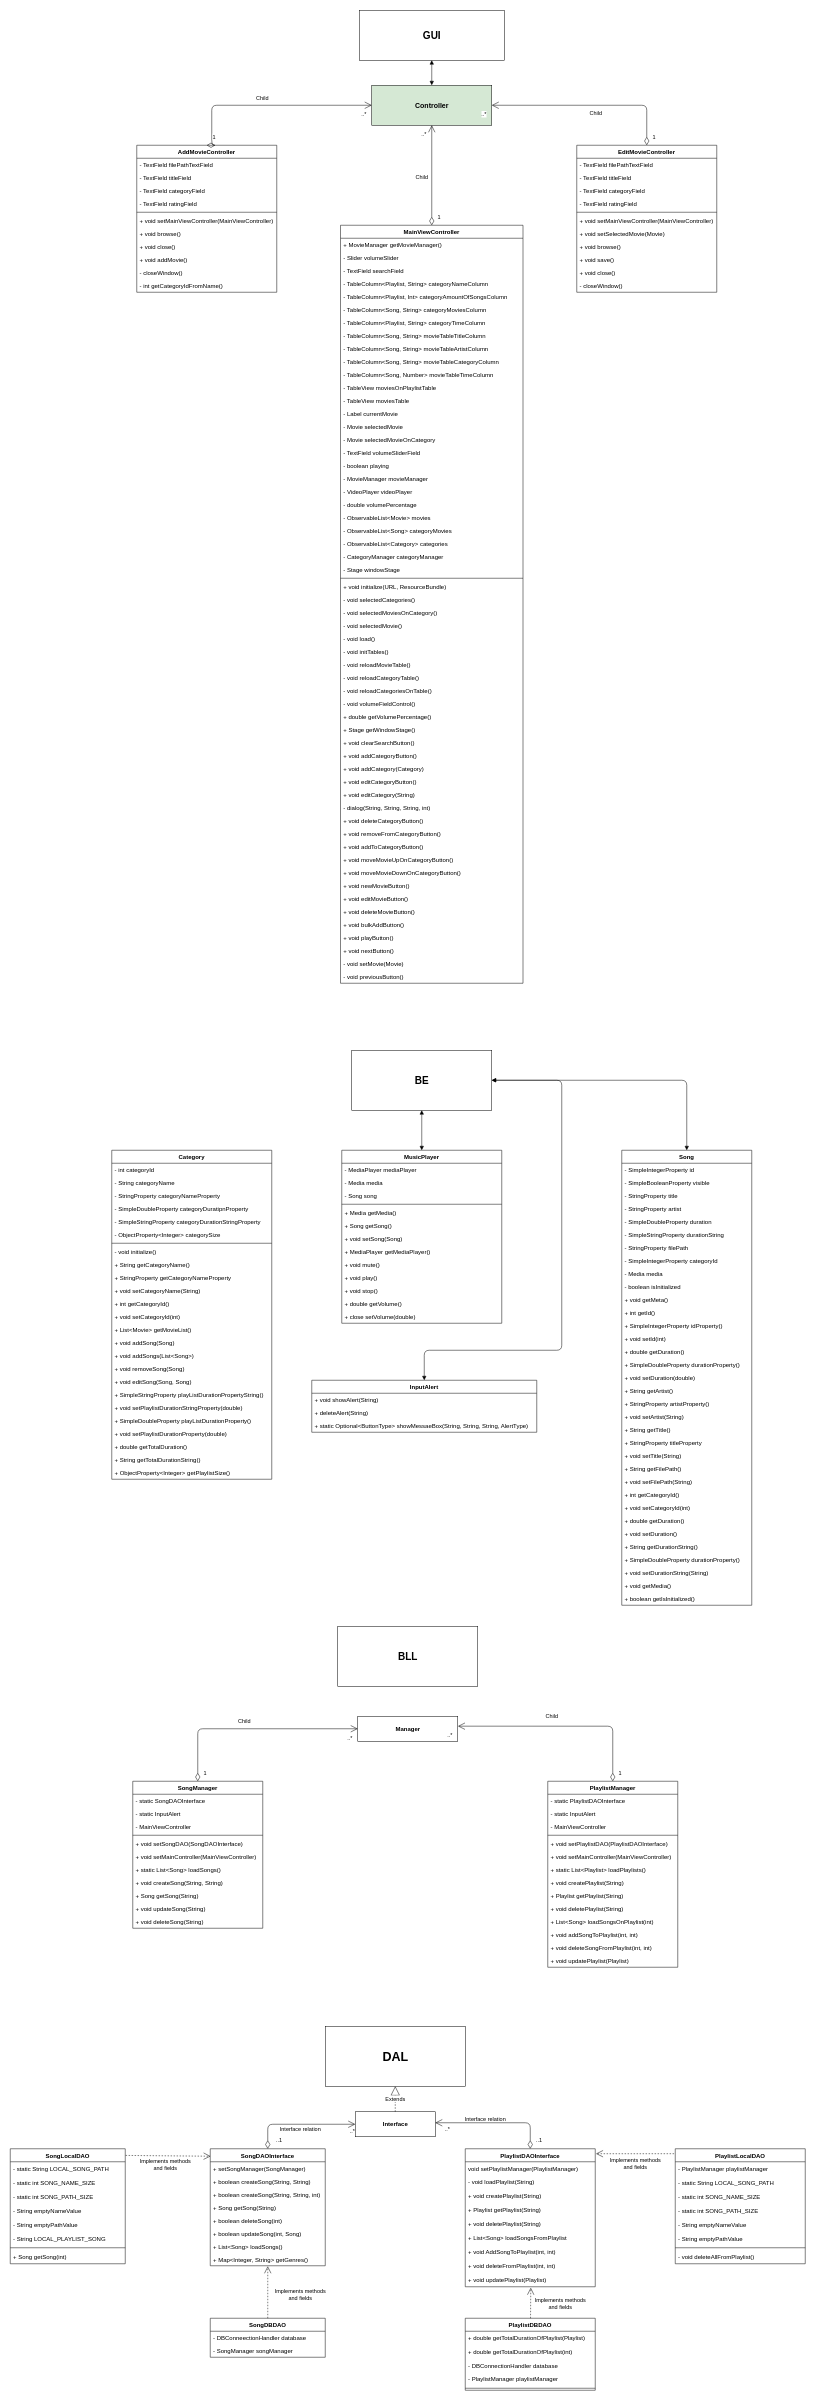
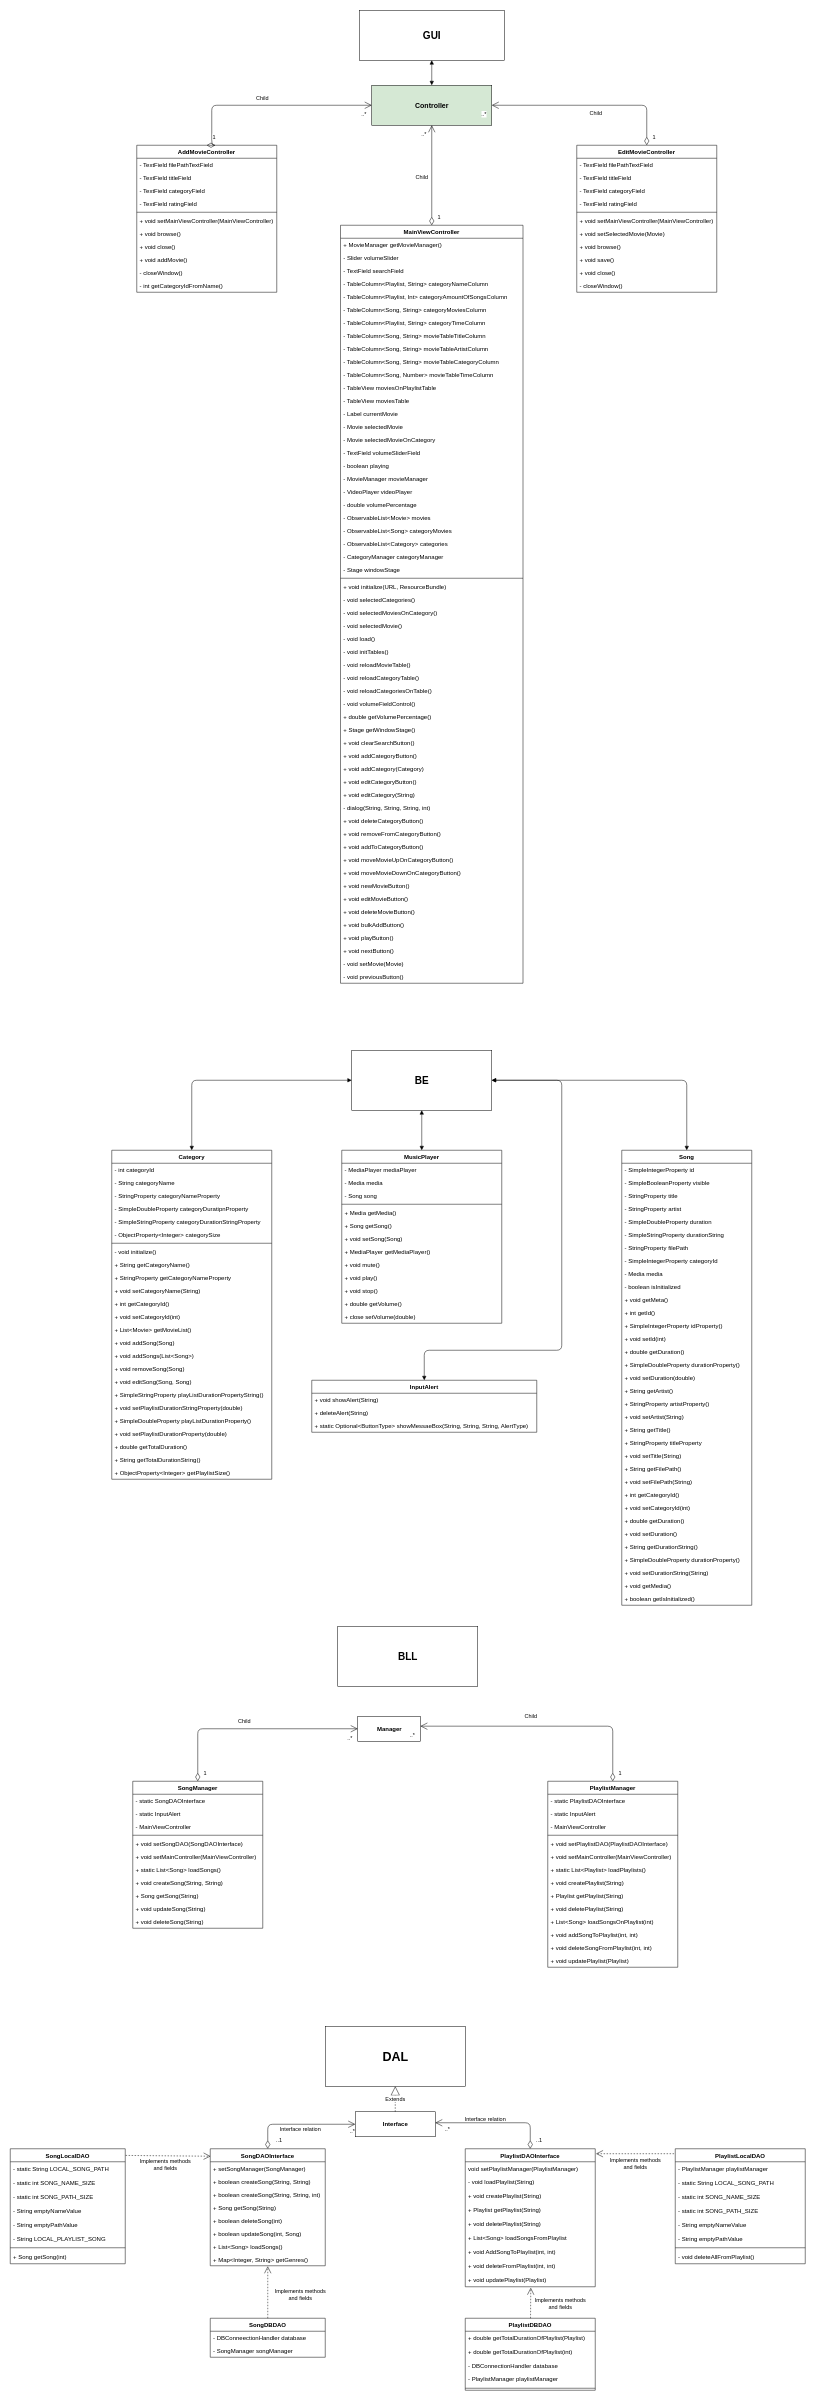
edge "BE" -- "Category": added
node "Manager": size 100x25 -> 63x25
